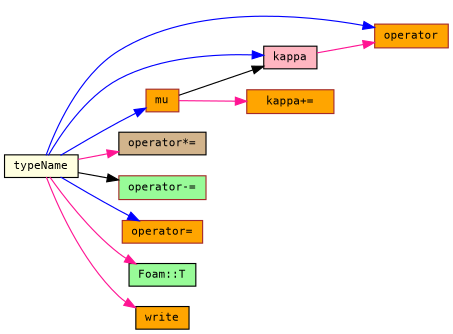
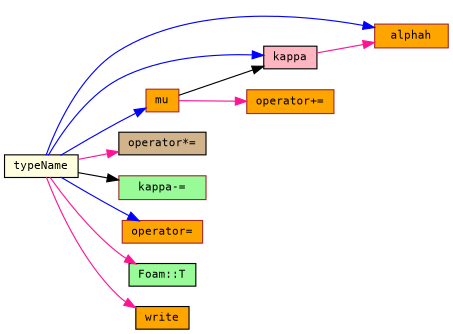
node "operator": label "operator" -> "alphah"
node "kappa+=": label "kappa+=" -> "operator+="
node "operator-=": label "operator-=" -> "kappa-="
